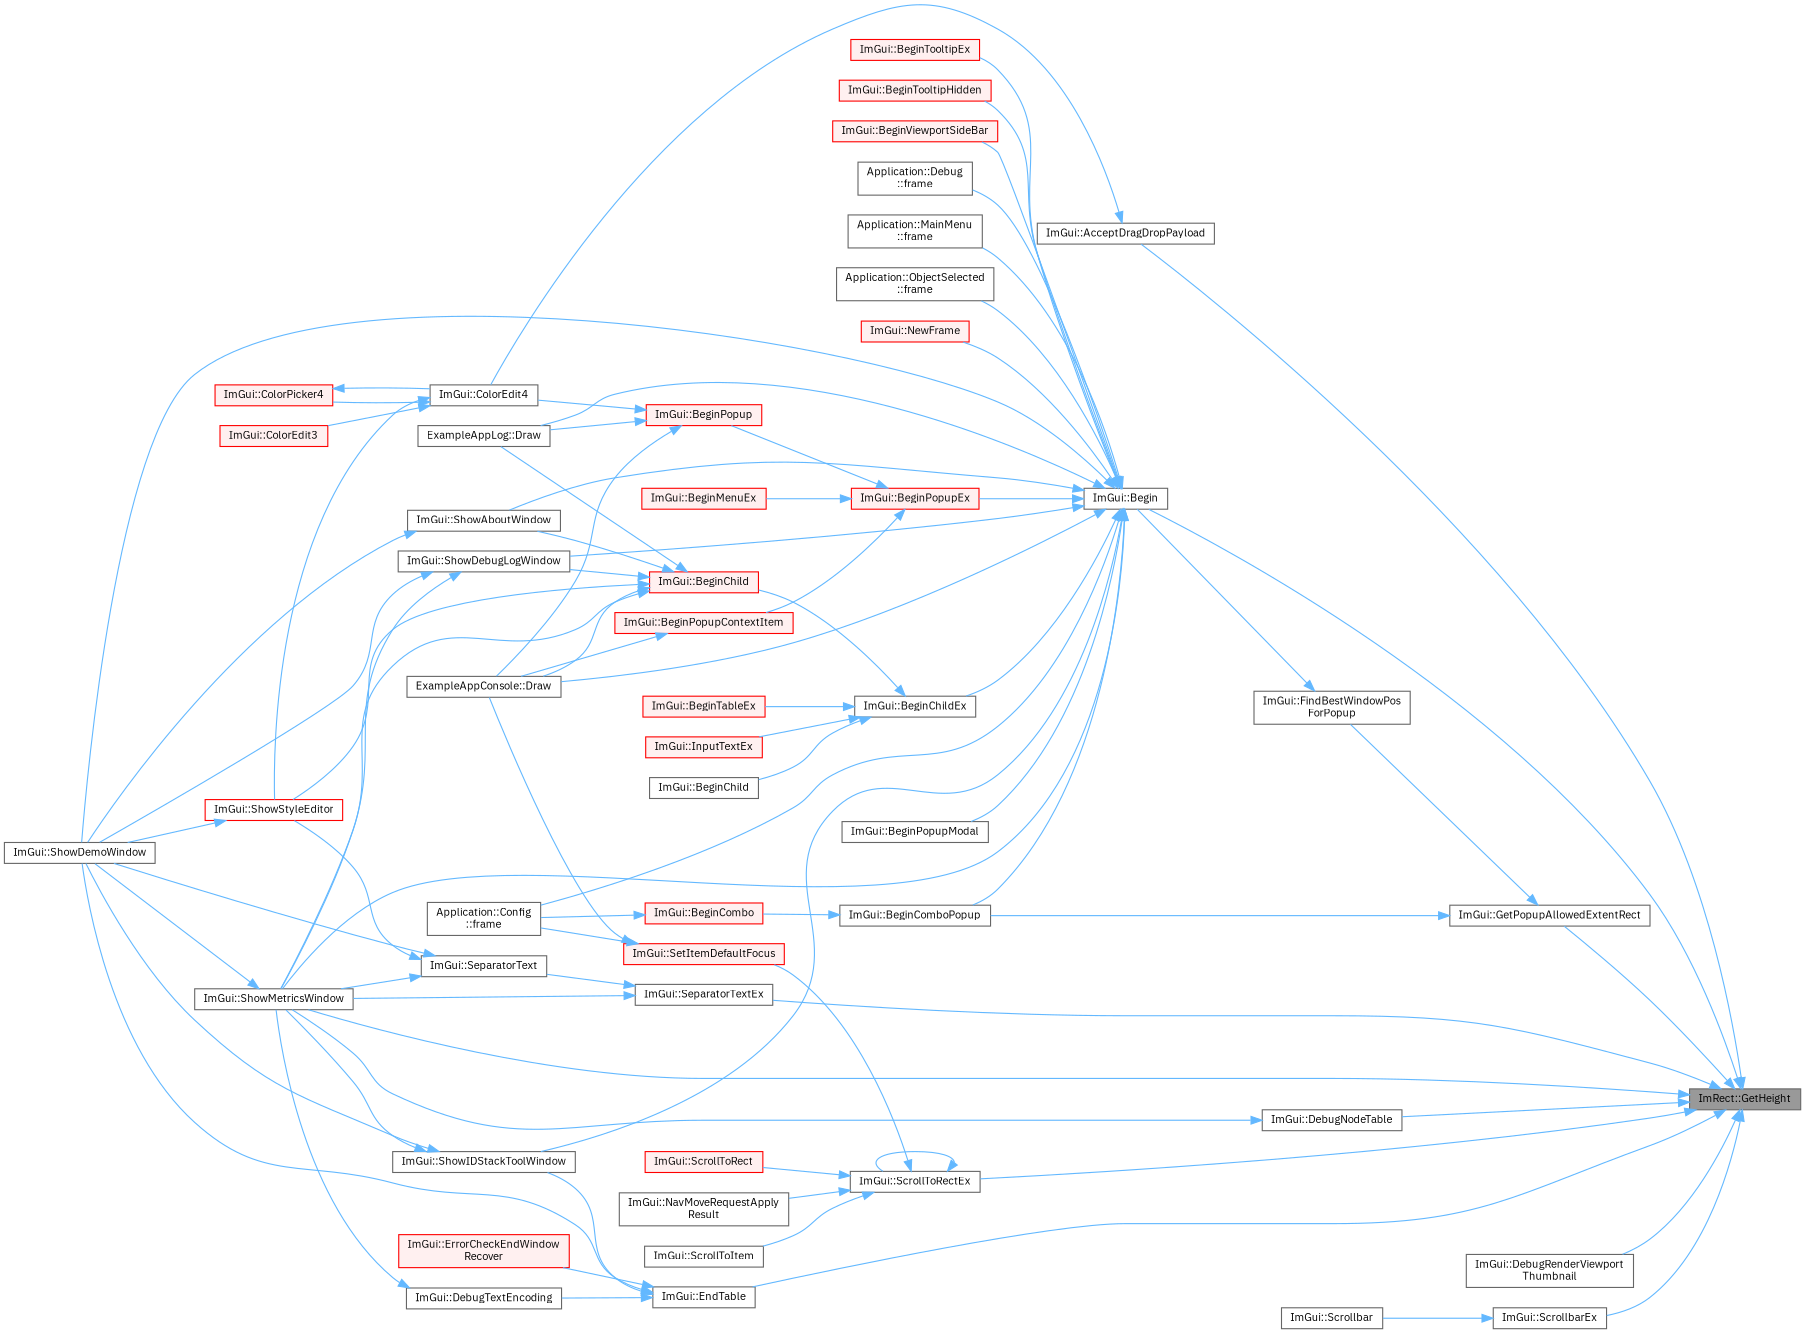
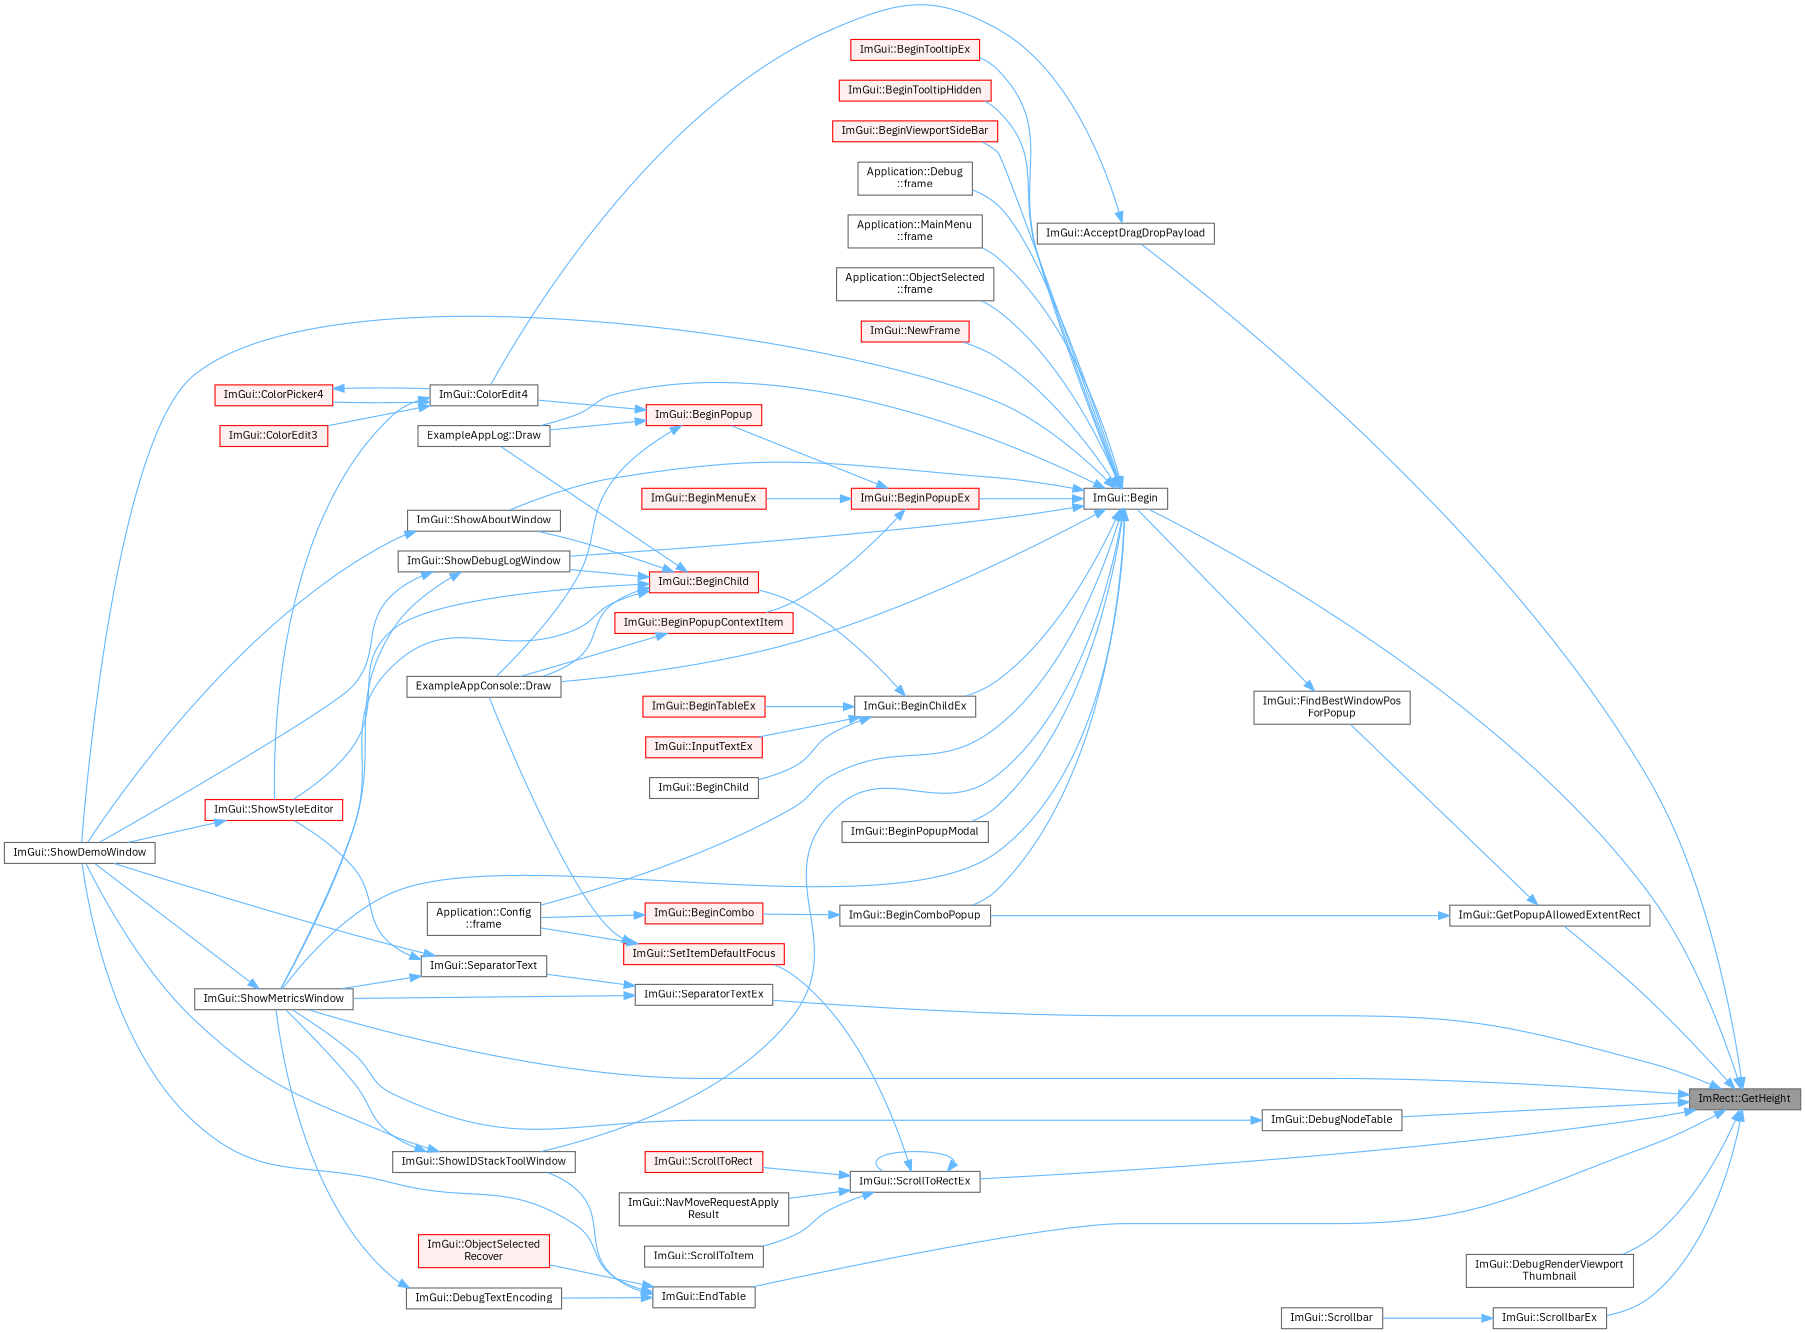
node "ImGui::ErrorCheckEndWindow Recover": label "ImGui::ErrorCheckEndWindow Recover" -> "ImGui::ObjectSelected Recover"
